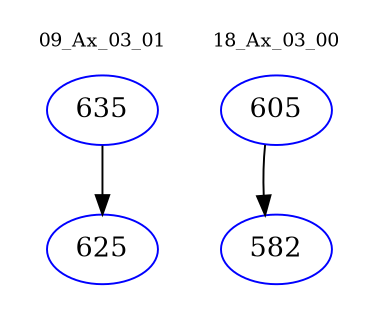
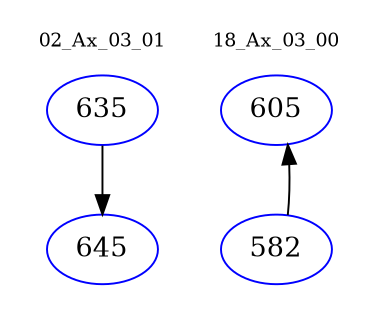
cluster "09_Ax_03_01": label "09_Ax_03_01" -> "02_Ax_03_01"
edge "605" -> "582": reversed
node "625": label "625" -> "645"
